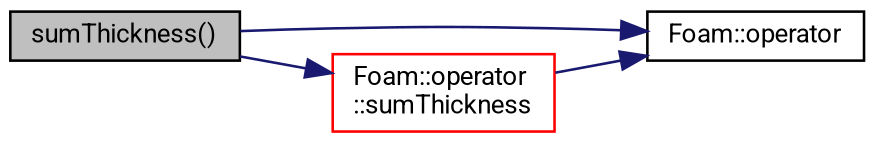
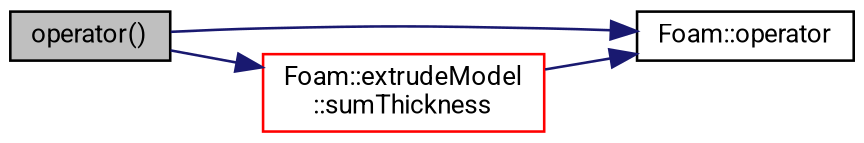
node "sumThickness()": label "sumThickness()" -> "operator()"
node "Foam::operator ::sumThickness": label "Foam::operator ::sumThickness" -> "Foam::extrudeModel ::sumThickness"
